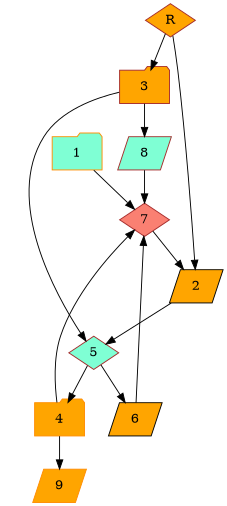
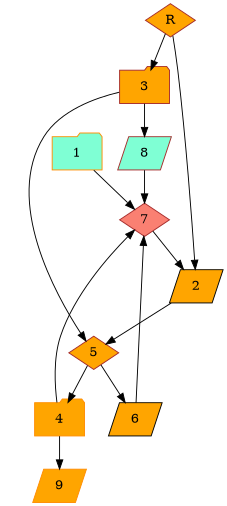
node "5": fillcolor aquamarine -> orange
